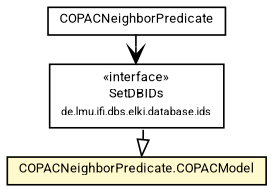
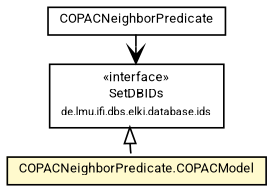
edge "SetDBIDs" -> "COPACNeighborPredicate.COPACModel": reversed
